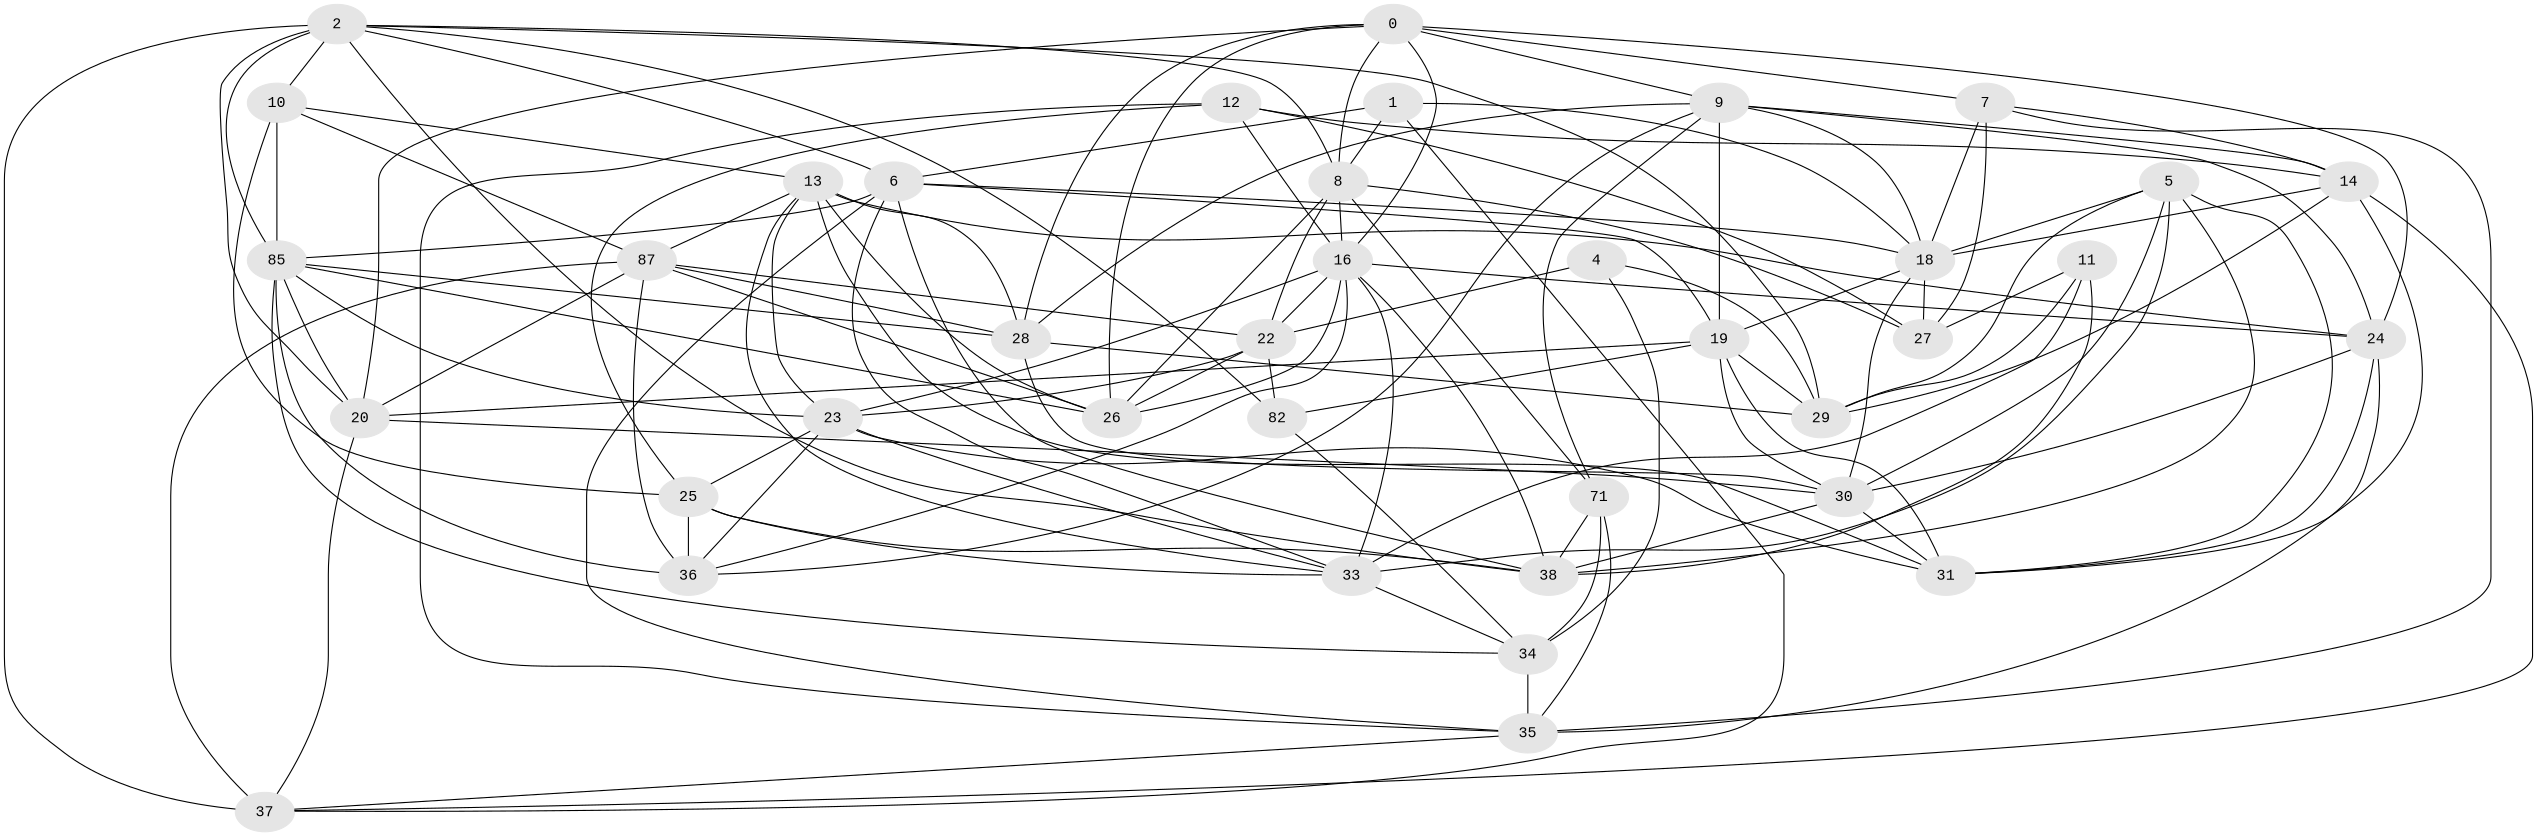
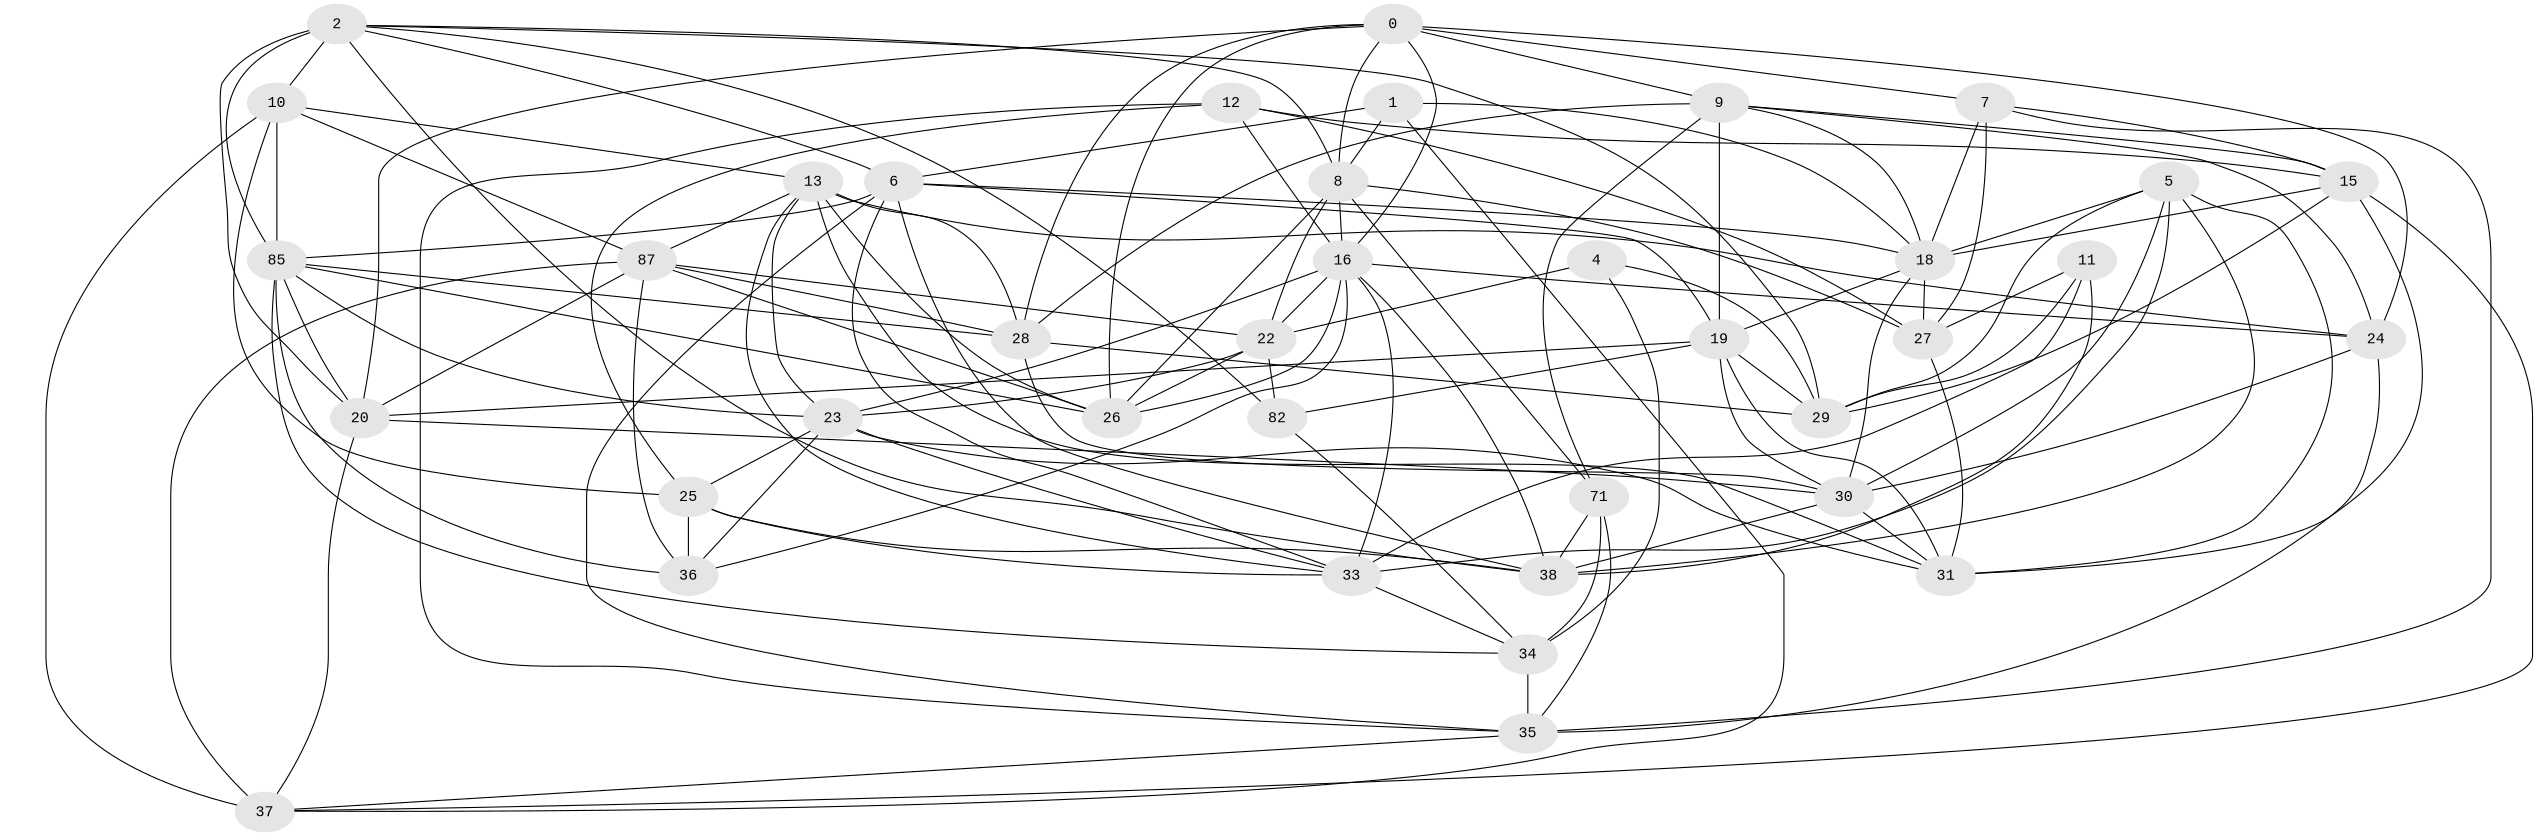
node "14": label "14" -> "15"
edge "2" -- "37": now "10" -- "37"
edge "9" -- "36": removed
edge "24" -- "31": now "27" -- "31"
